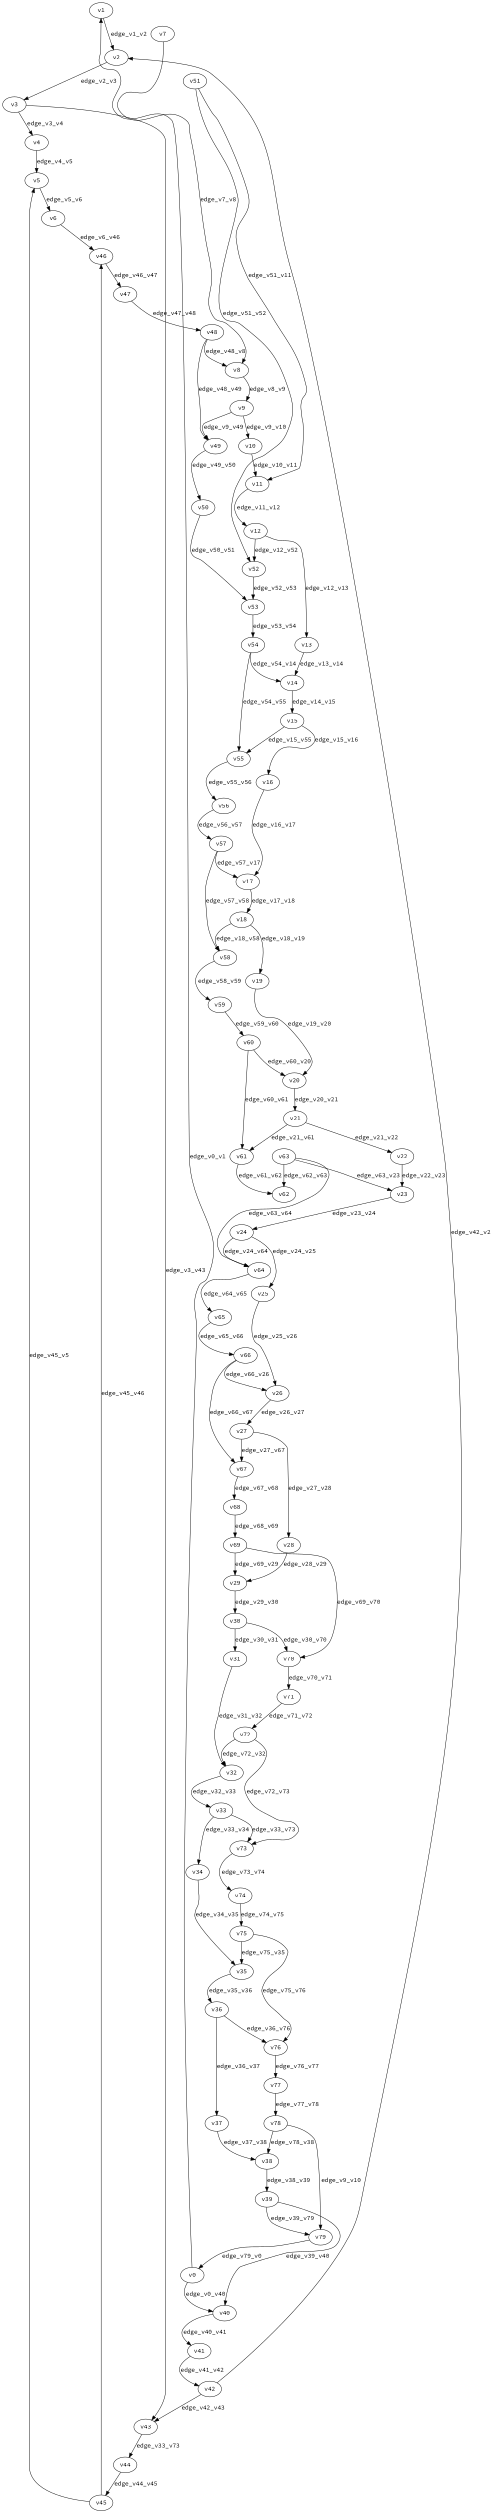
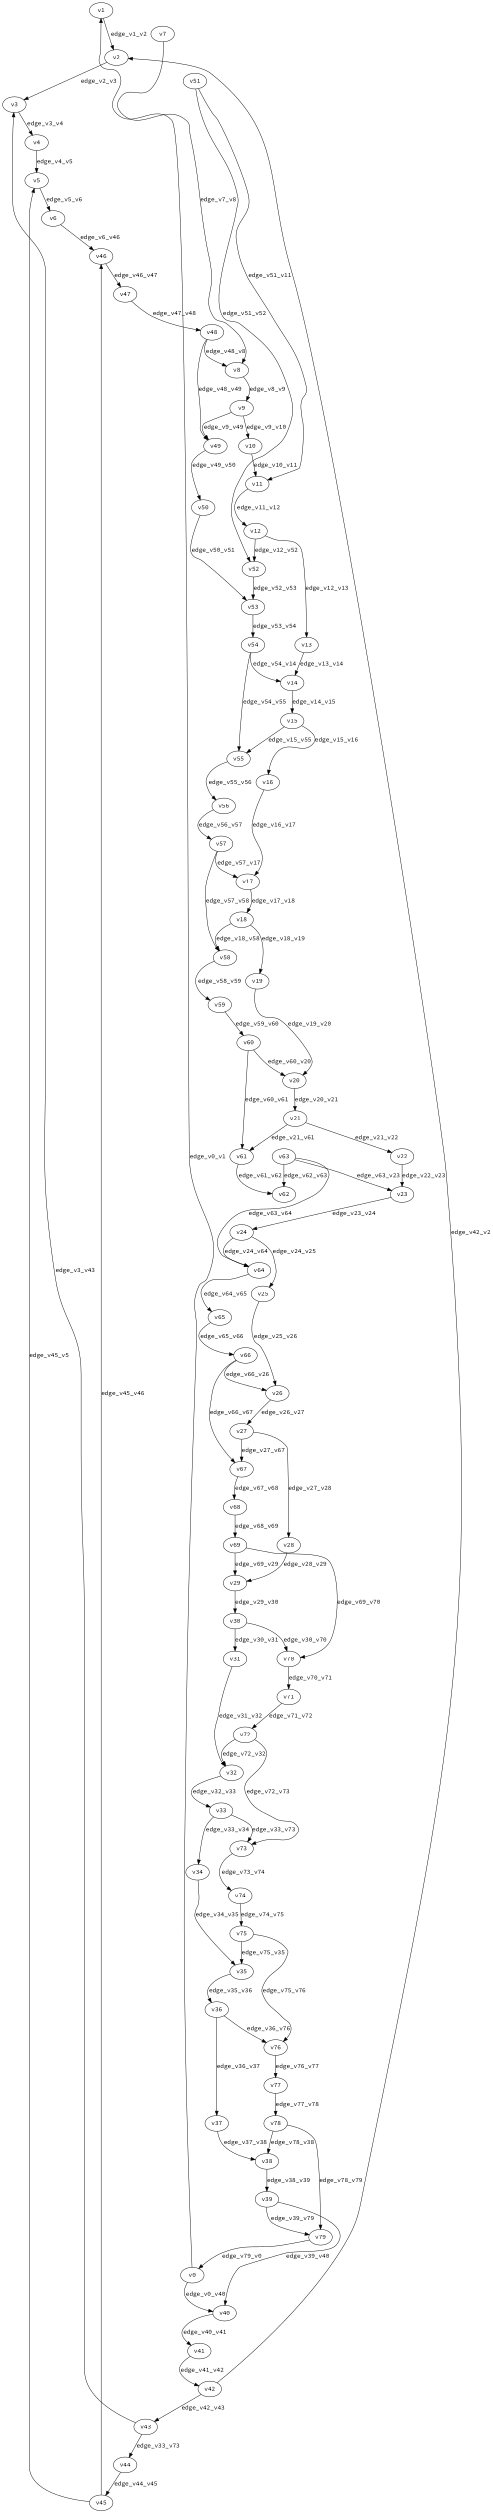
edge "v3" -> "v43": reversed
edge "v78" -> "v79": label "edge_v9_v10" -> "edge_v78_v79"
